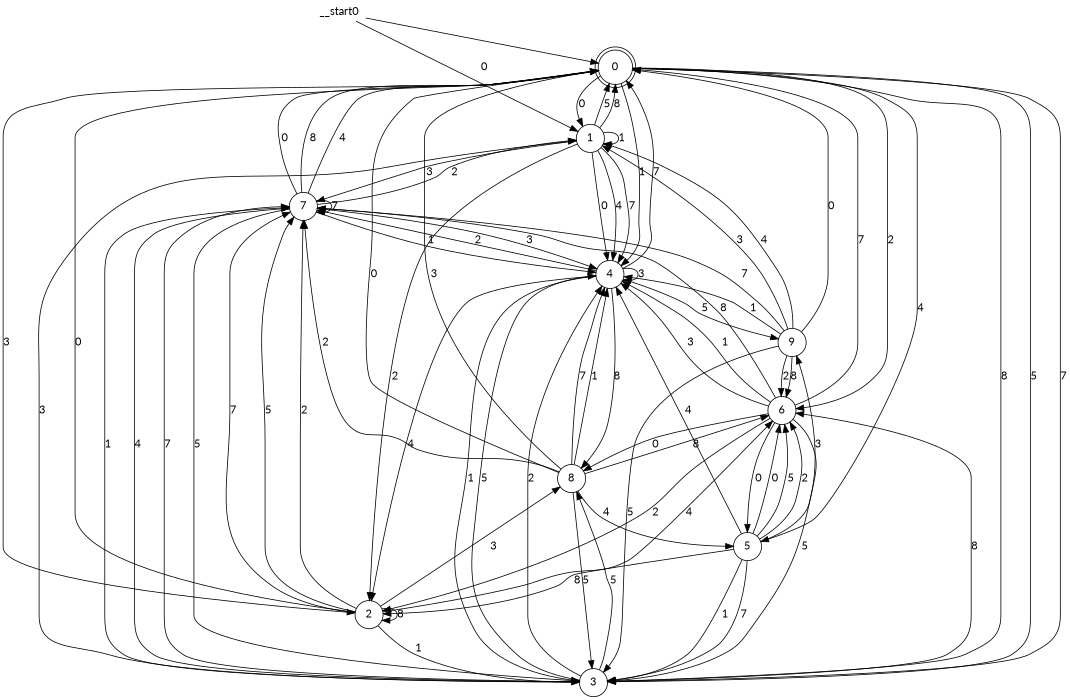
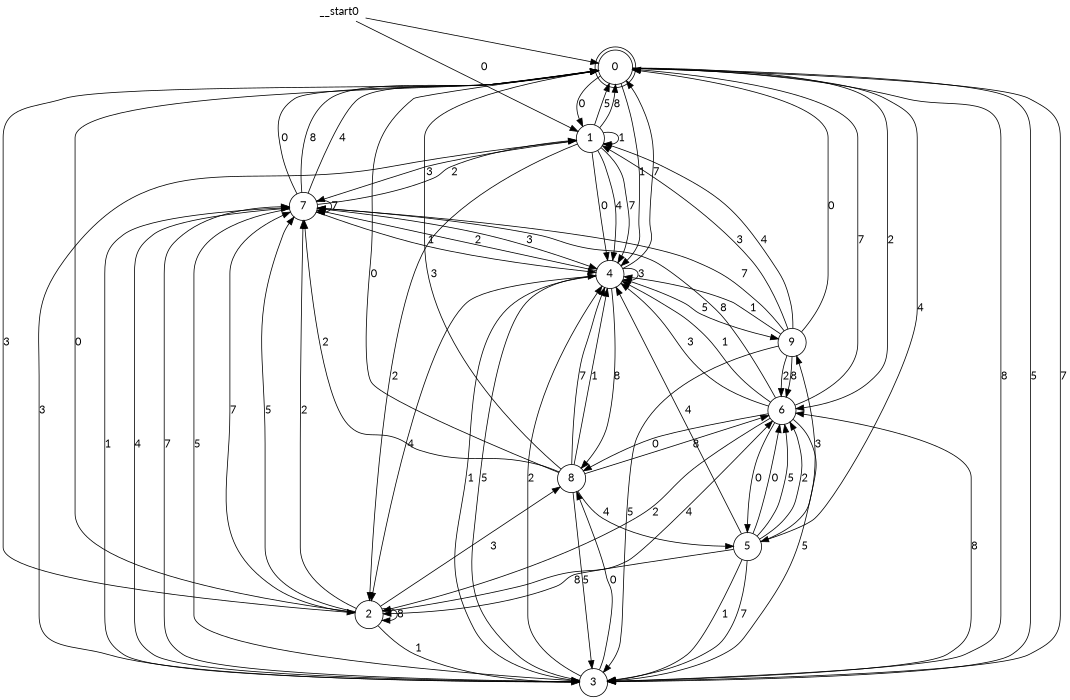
edge "3" -> "8": label "5" -> "0"
